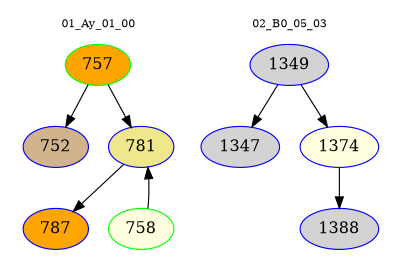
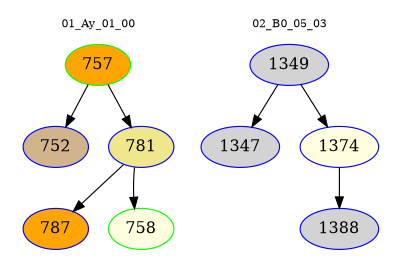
edge "758" -> "781": reversed
